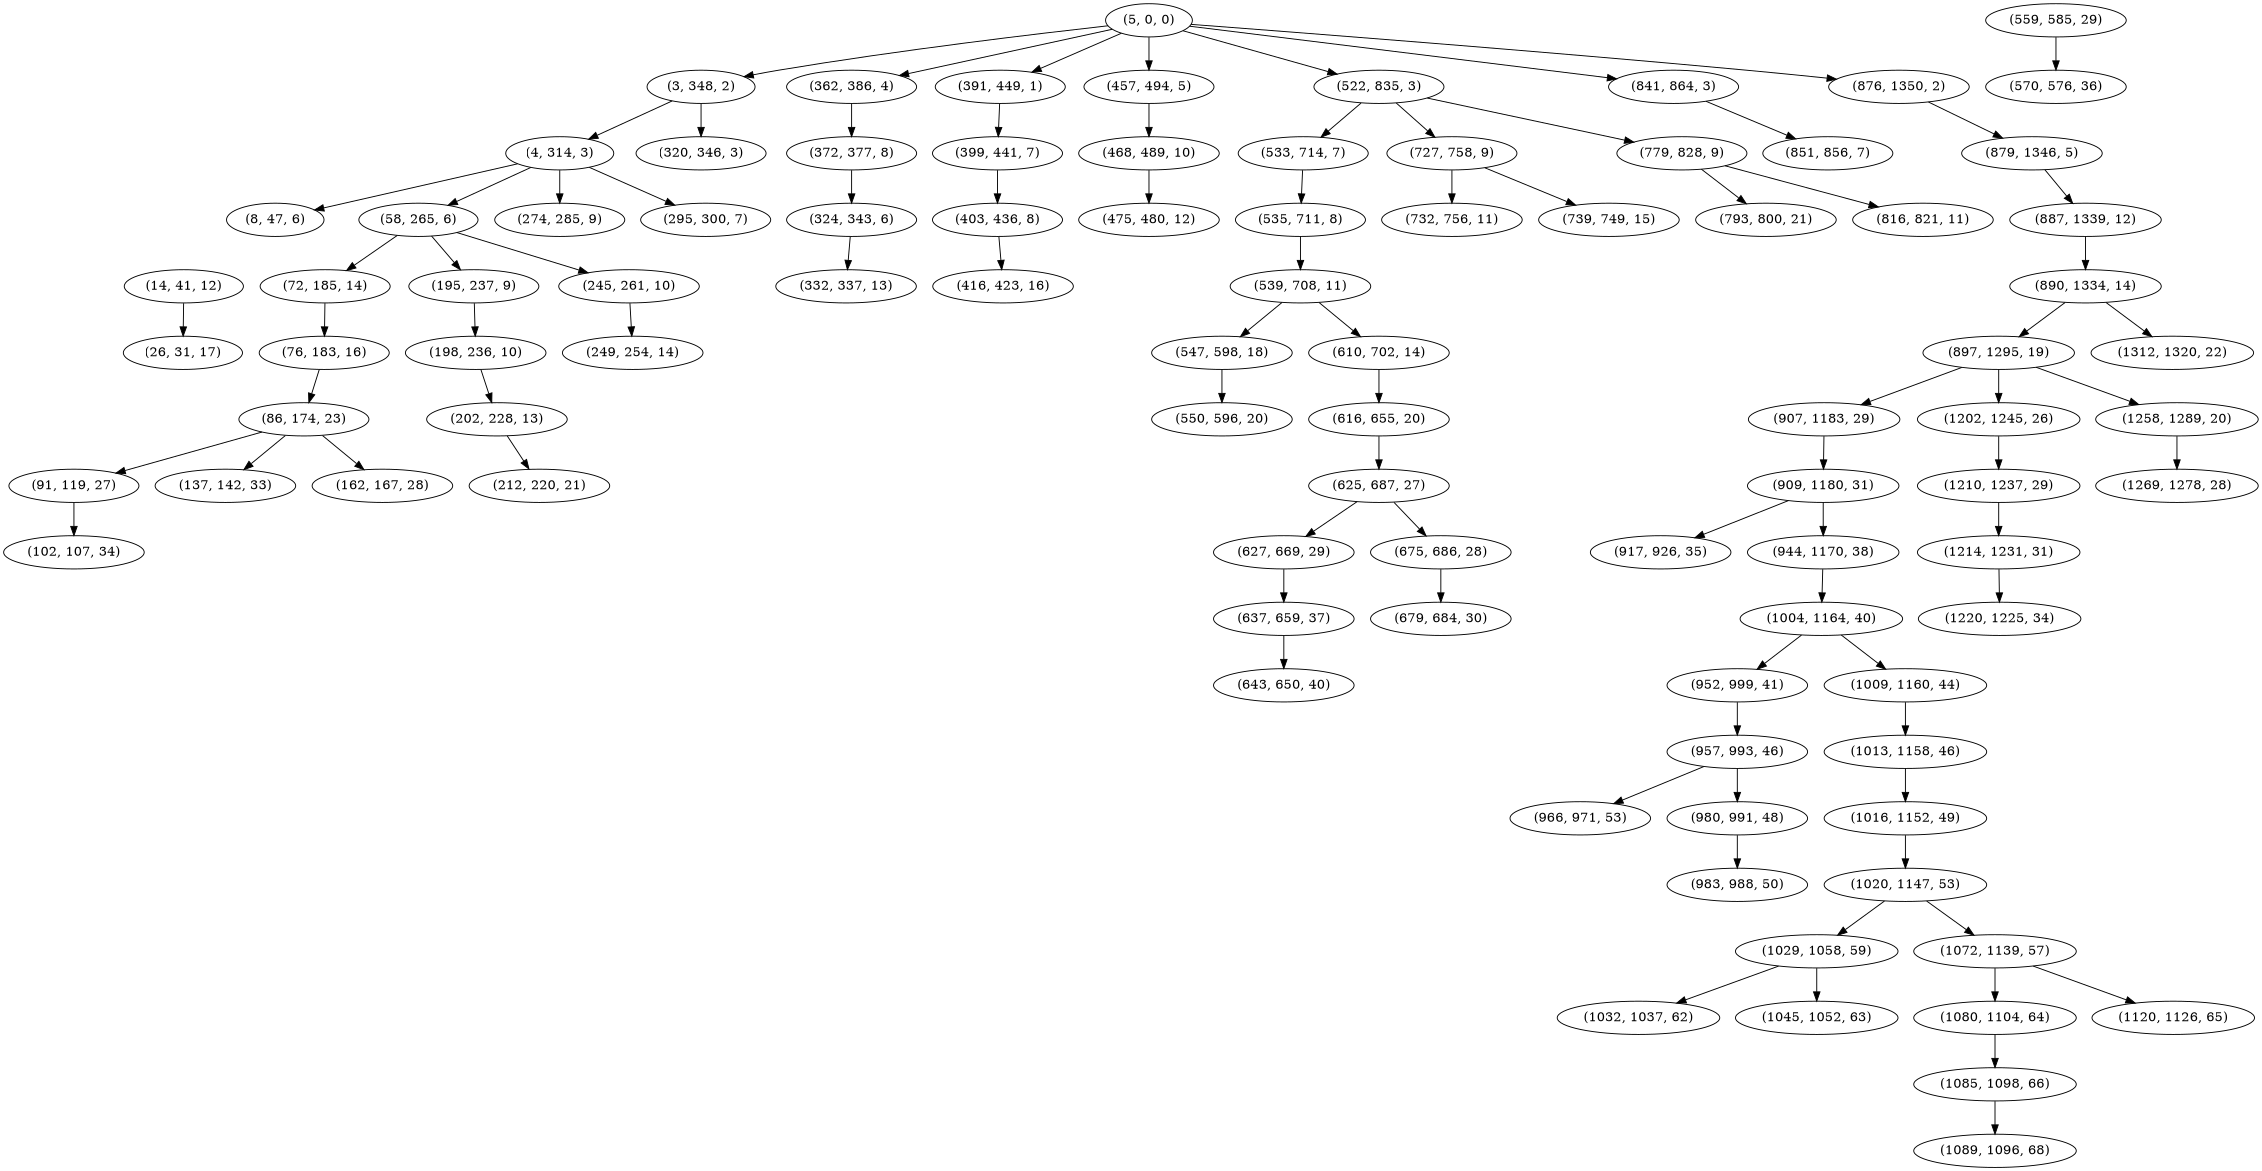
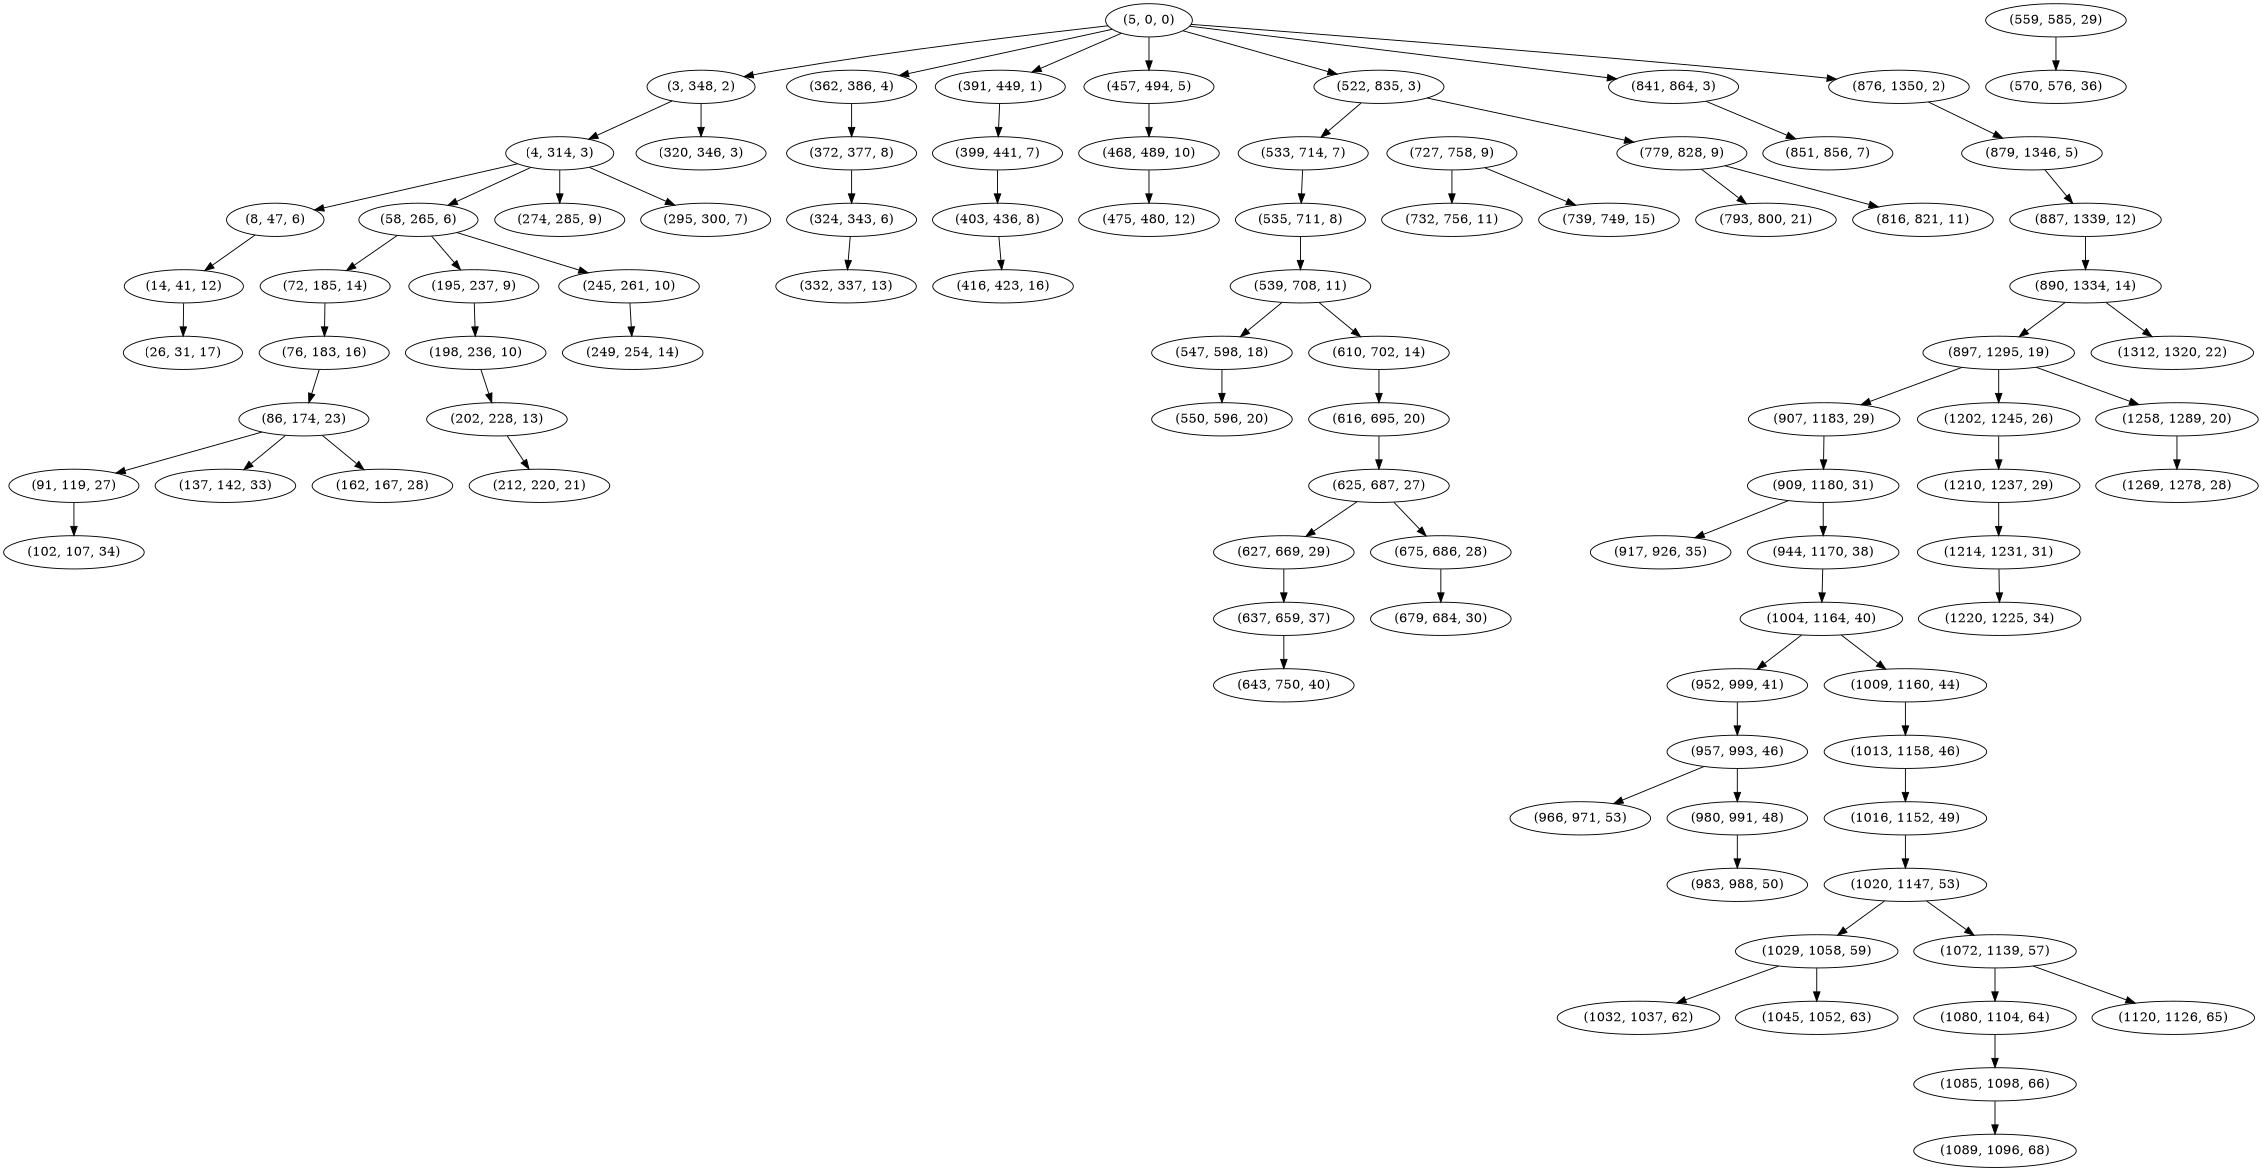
edge "(522, 835, 3)" -> "(727, 758, 9)": removed
edge "(8, 47, 6)" -> "(14, 41, 12)": added
node "(616, 655, 20)": label "(616, 655, 20)" -> "(616, 695, 20)"
node "(643, 650, 40)": label "(643, 650, 40)" -> "(643, 750, 40)"
